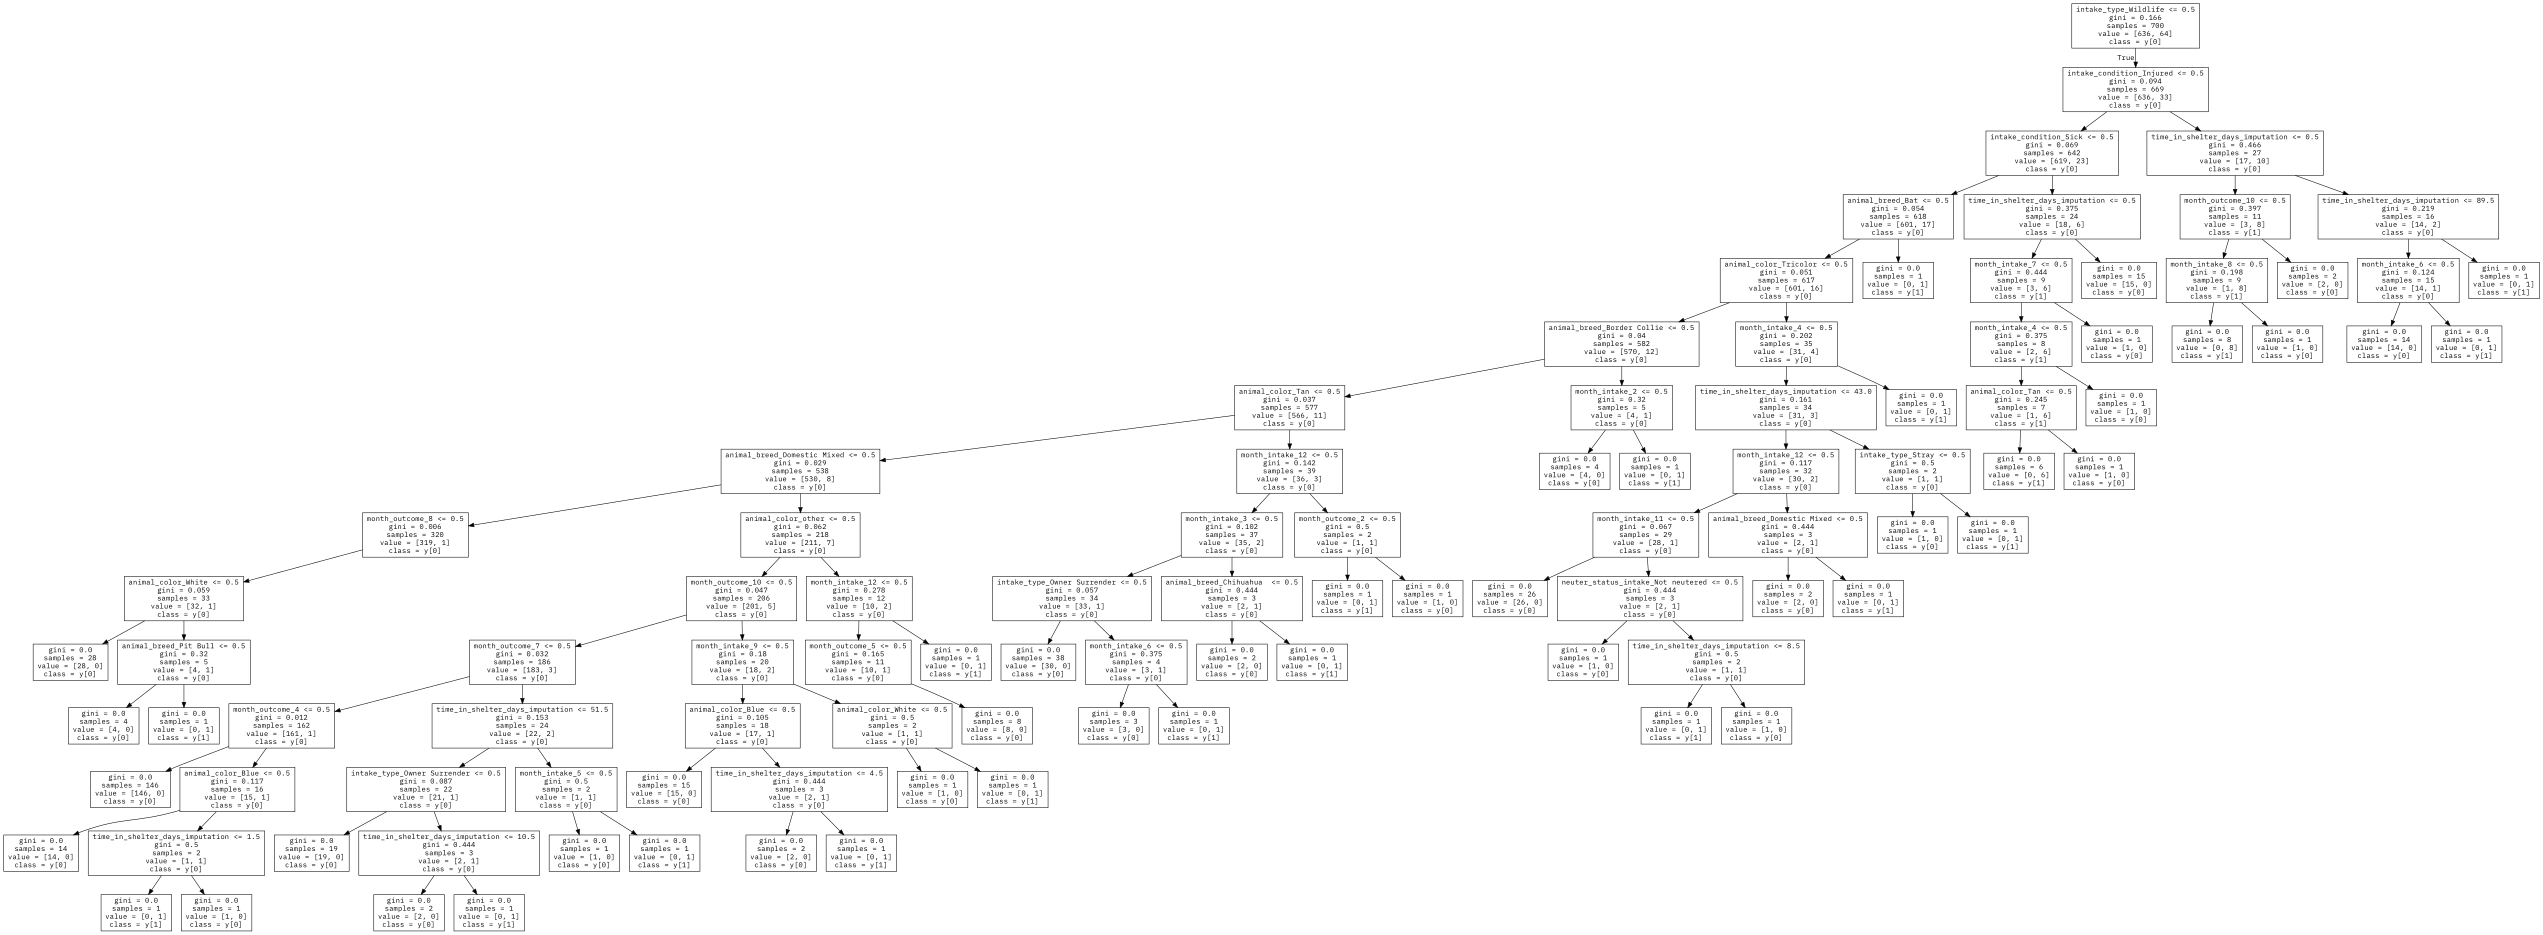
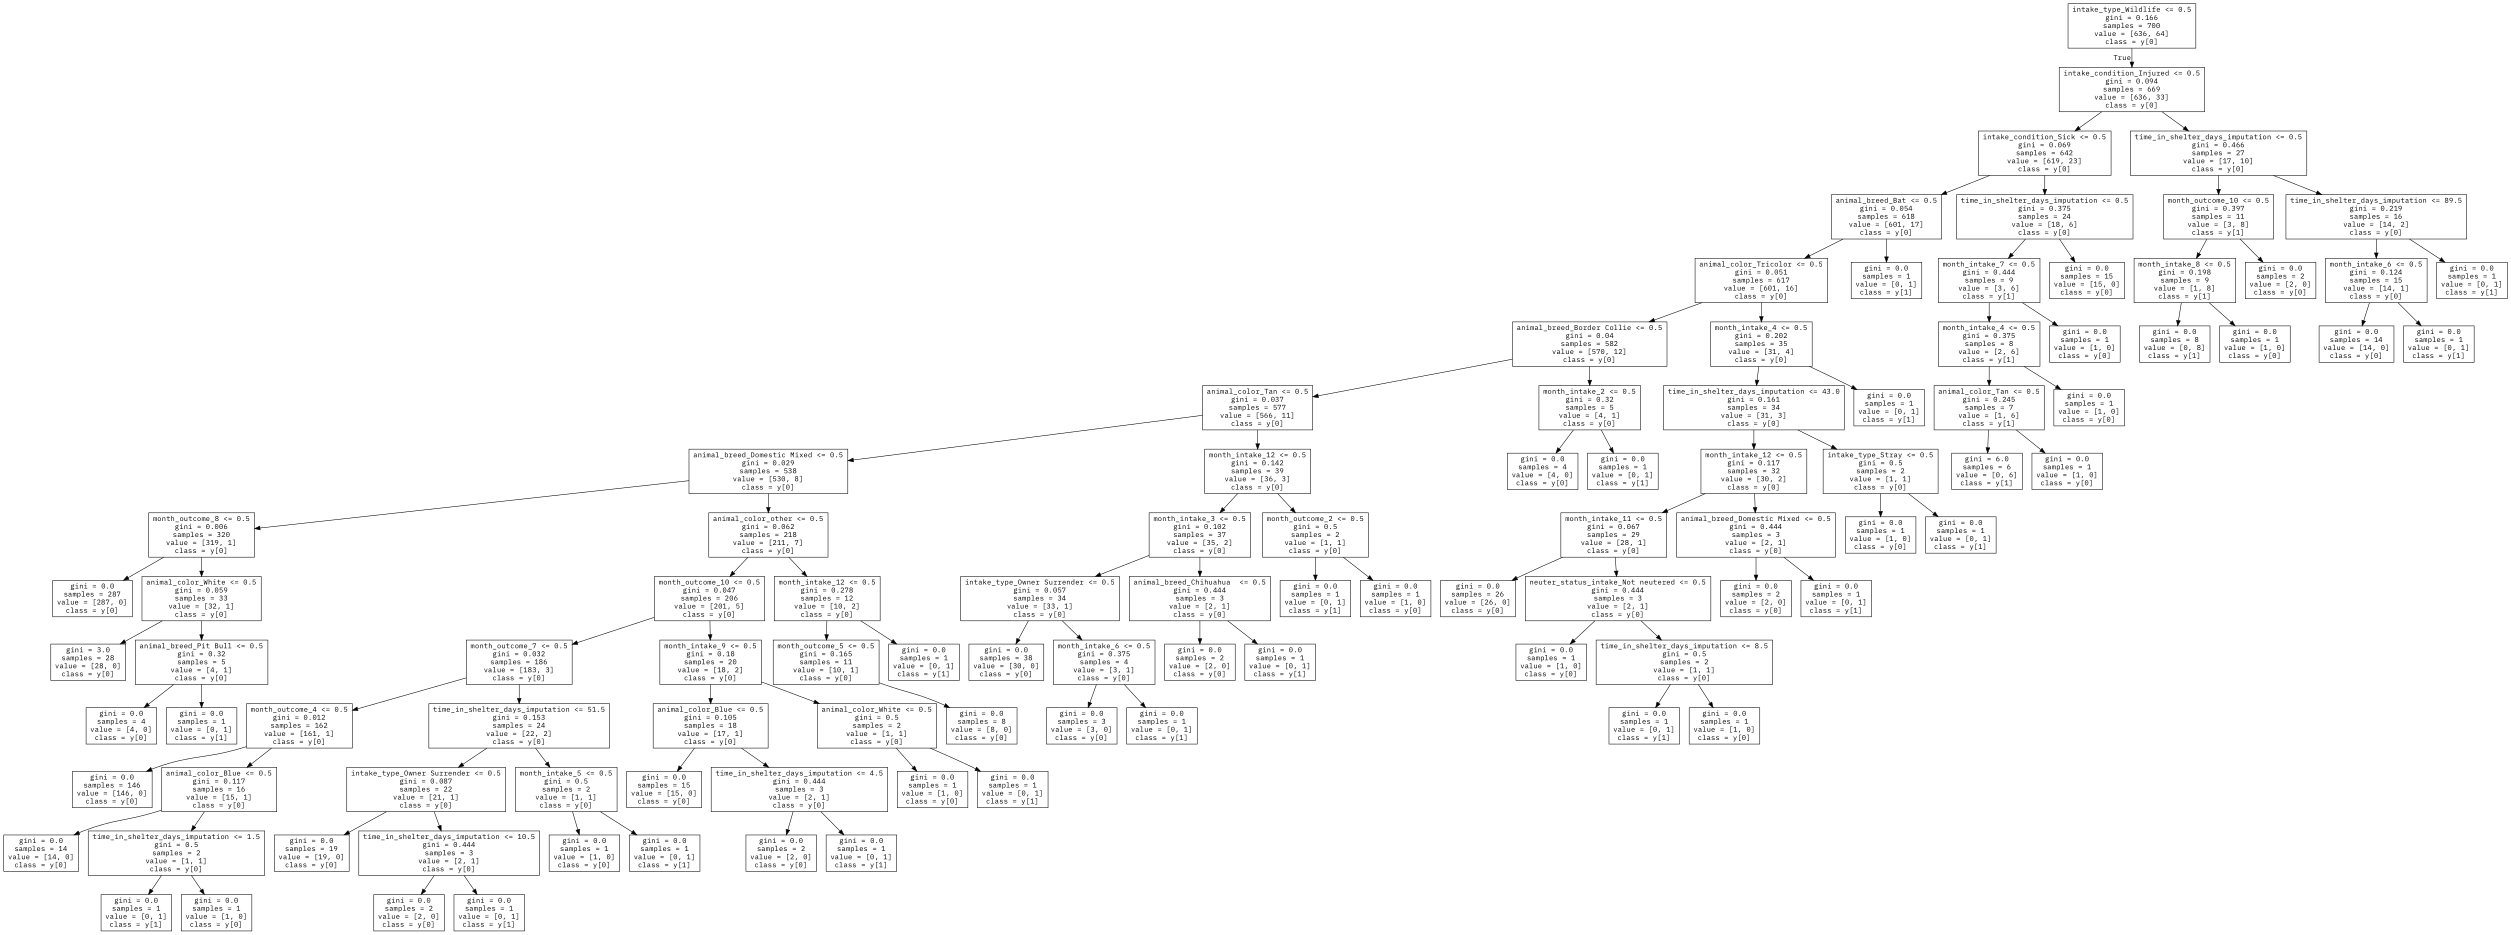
node "gini = 0.0 samples = 6 value = [0, 6] class = y[1]": label "gini = 0.0 samples = 6 value = [0, 6] class = y[1]" -> "gini = 6.0 samples = 6 value = [0, 6] class = y[1]"
node "gini = 0.0 samples = 287 value = [287, 0] class = y[0]": added
node "gini = 0.0 samples = 28 value = [28, 0] class = y[0]": label "gini = 0.0 samples = 28 value = [28, 0] class = y[0]" -> "gini = 3.0 samples = 28 value = [28, 0] class = y[0]"
